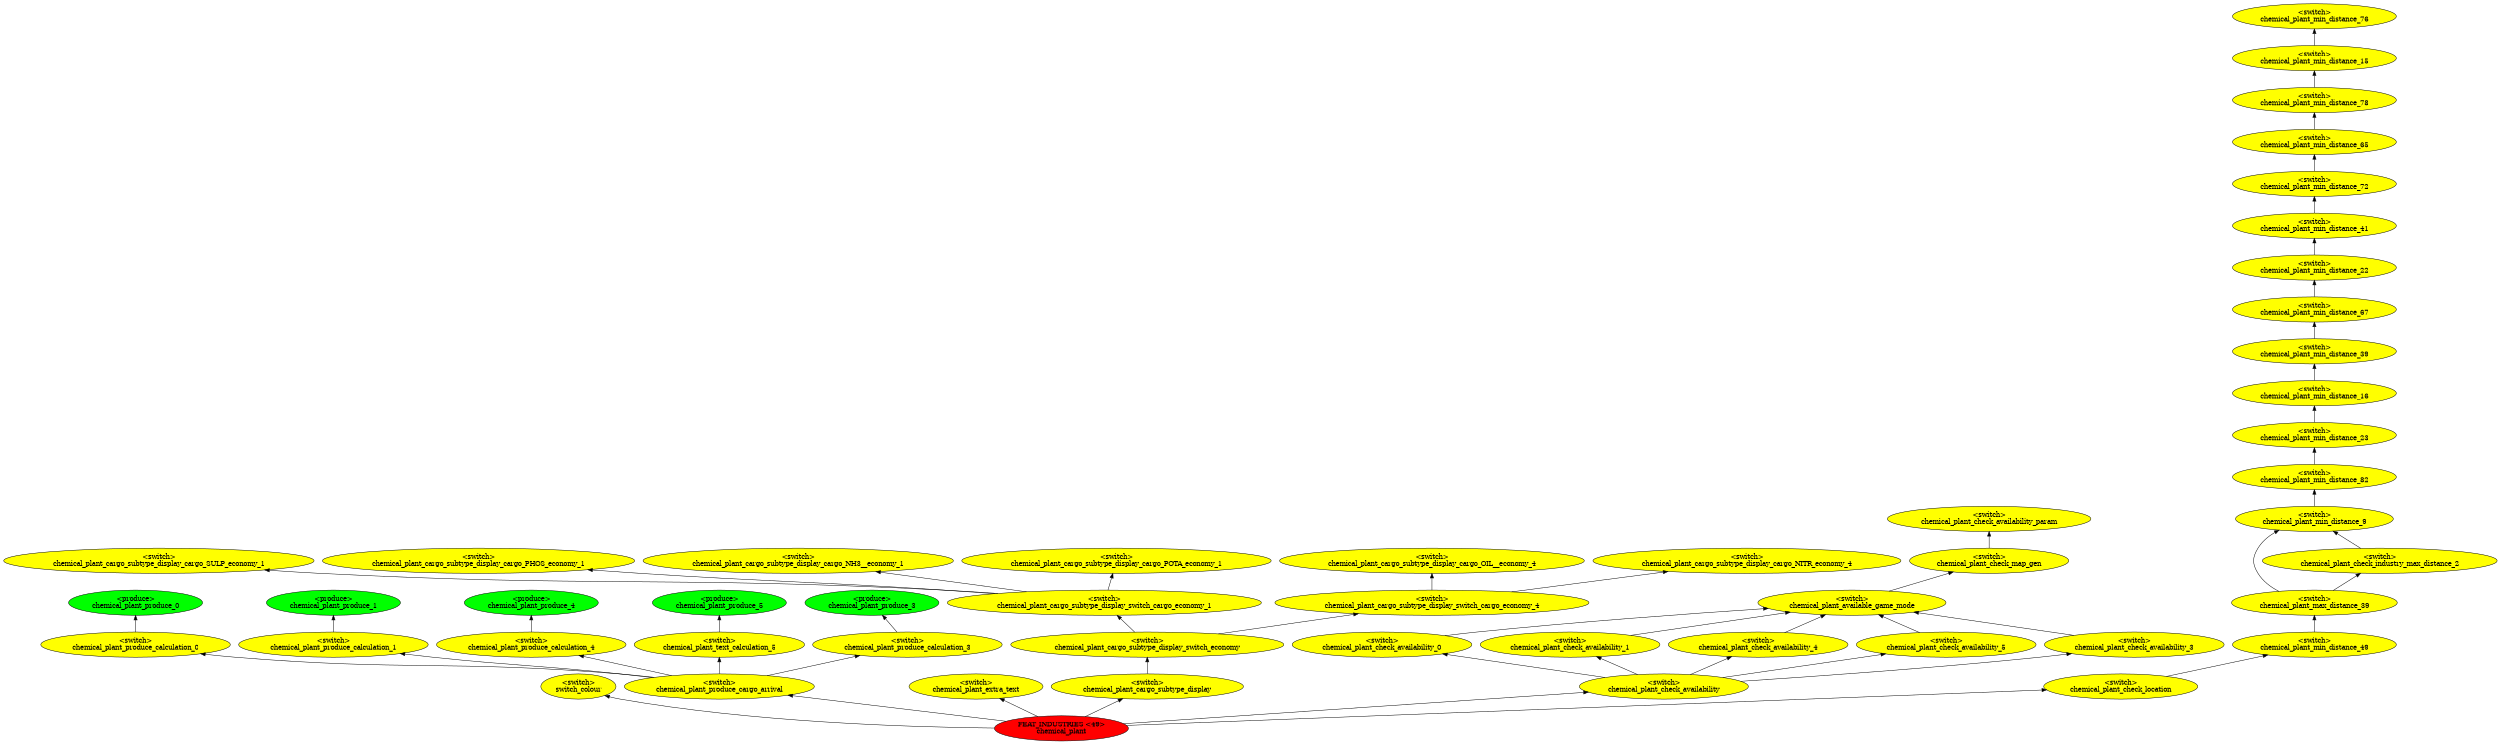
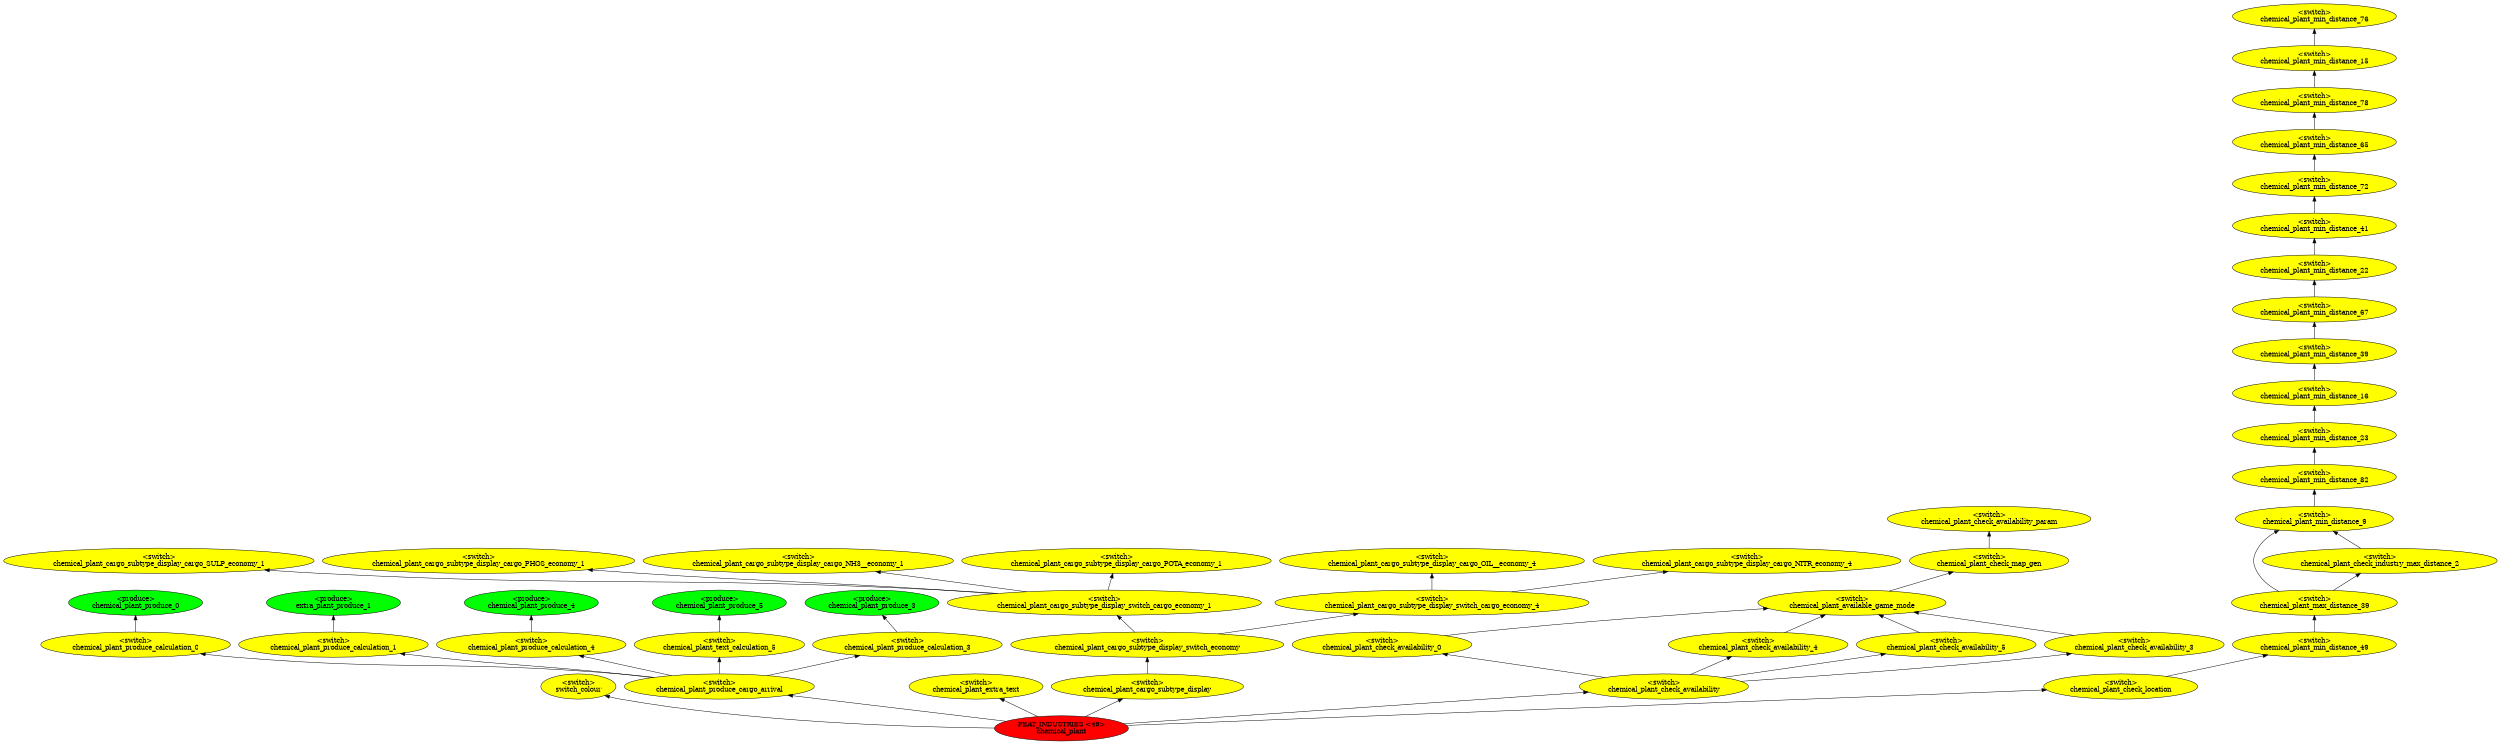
node "<produce> chemical_plant_produce_1": label "<produce> chemical_plant_produce_1" -> "<produce> extra_plant_produce_1"
node "<switch> chemical_plant_check_availability_1": removed
